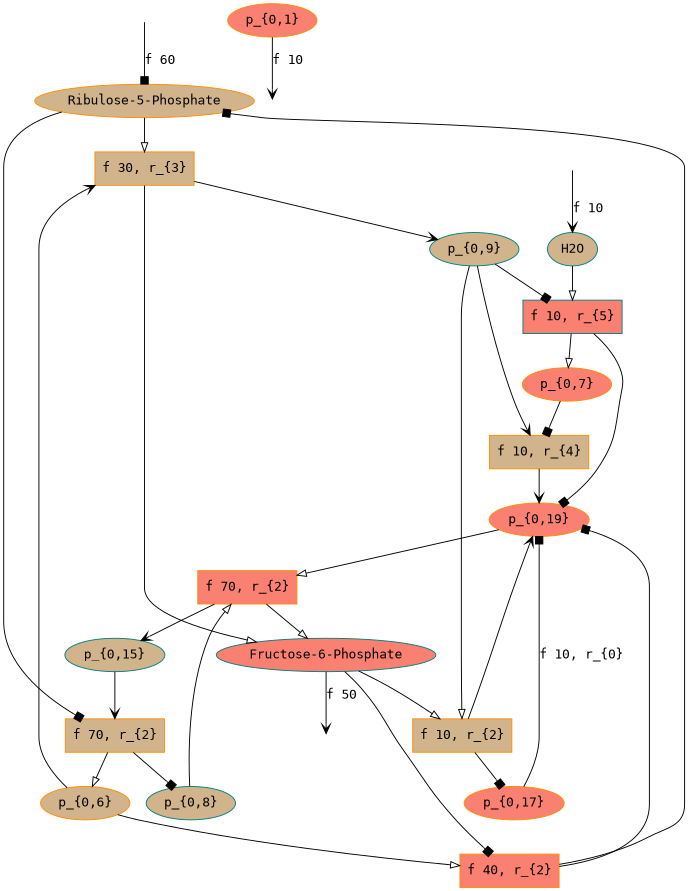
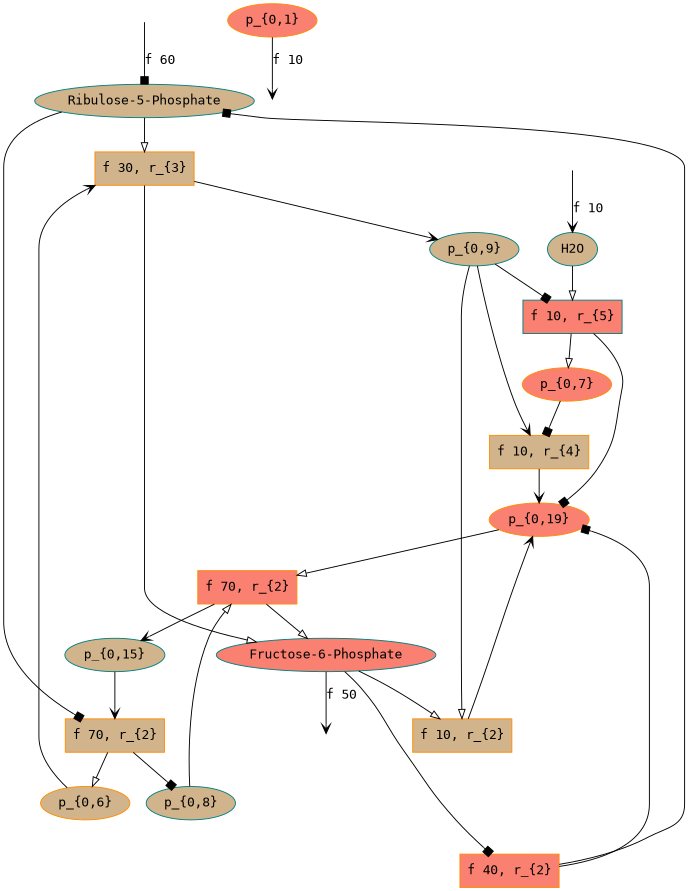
node "Ribulose-5-Phosphate": color darkorange -> teal
node "p_{0,17}": removed
edge "p_{0,6}" -> "f 40, r_{2}": removed
